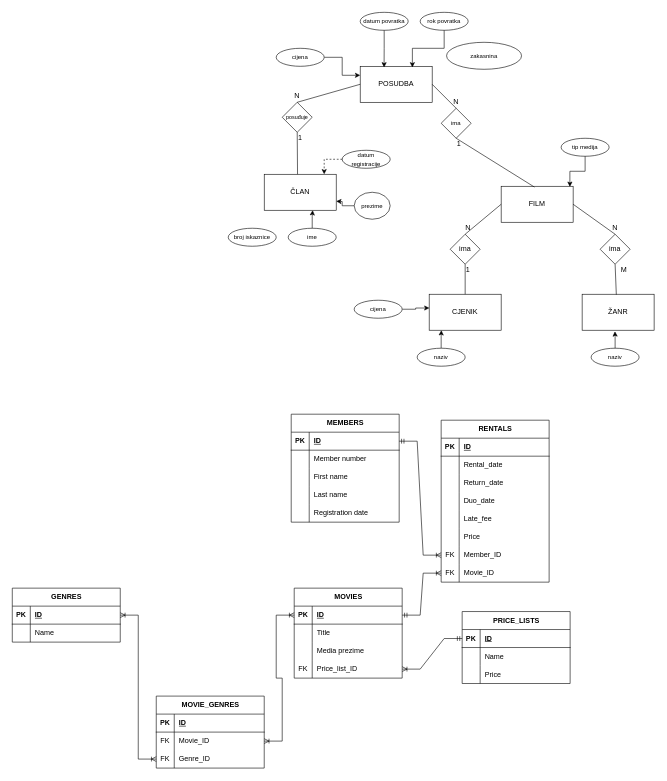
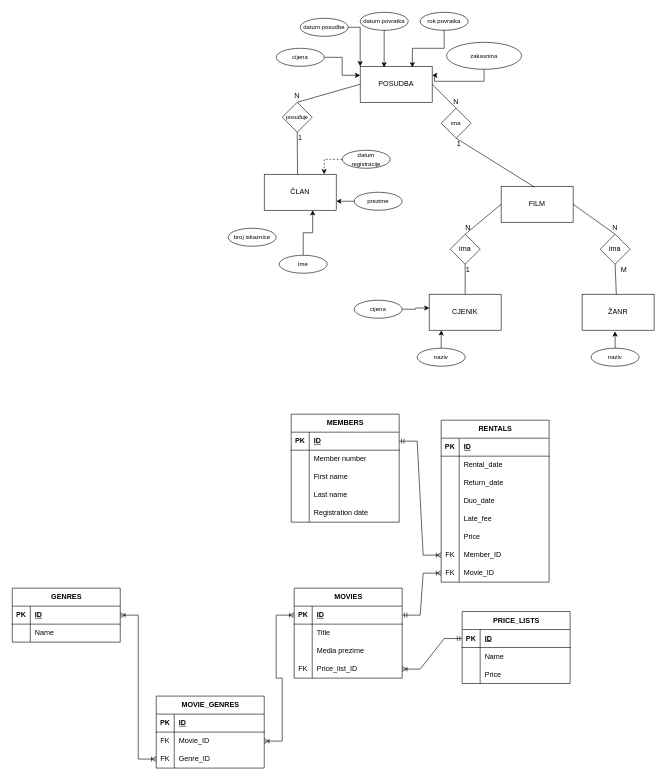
node "datum posudbe": added
edge "datum posudbe" -> "POSUDBA": added
edge "zakasnina" -> "POSUDBA": added
node "tip medija": removed
edge "tip medija" -> "FILM": removed
node "prezime": size 36x27 -> 48x18
node "ime": moved (312, 237) -> (303, 264)
